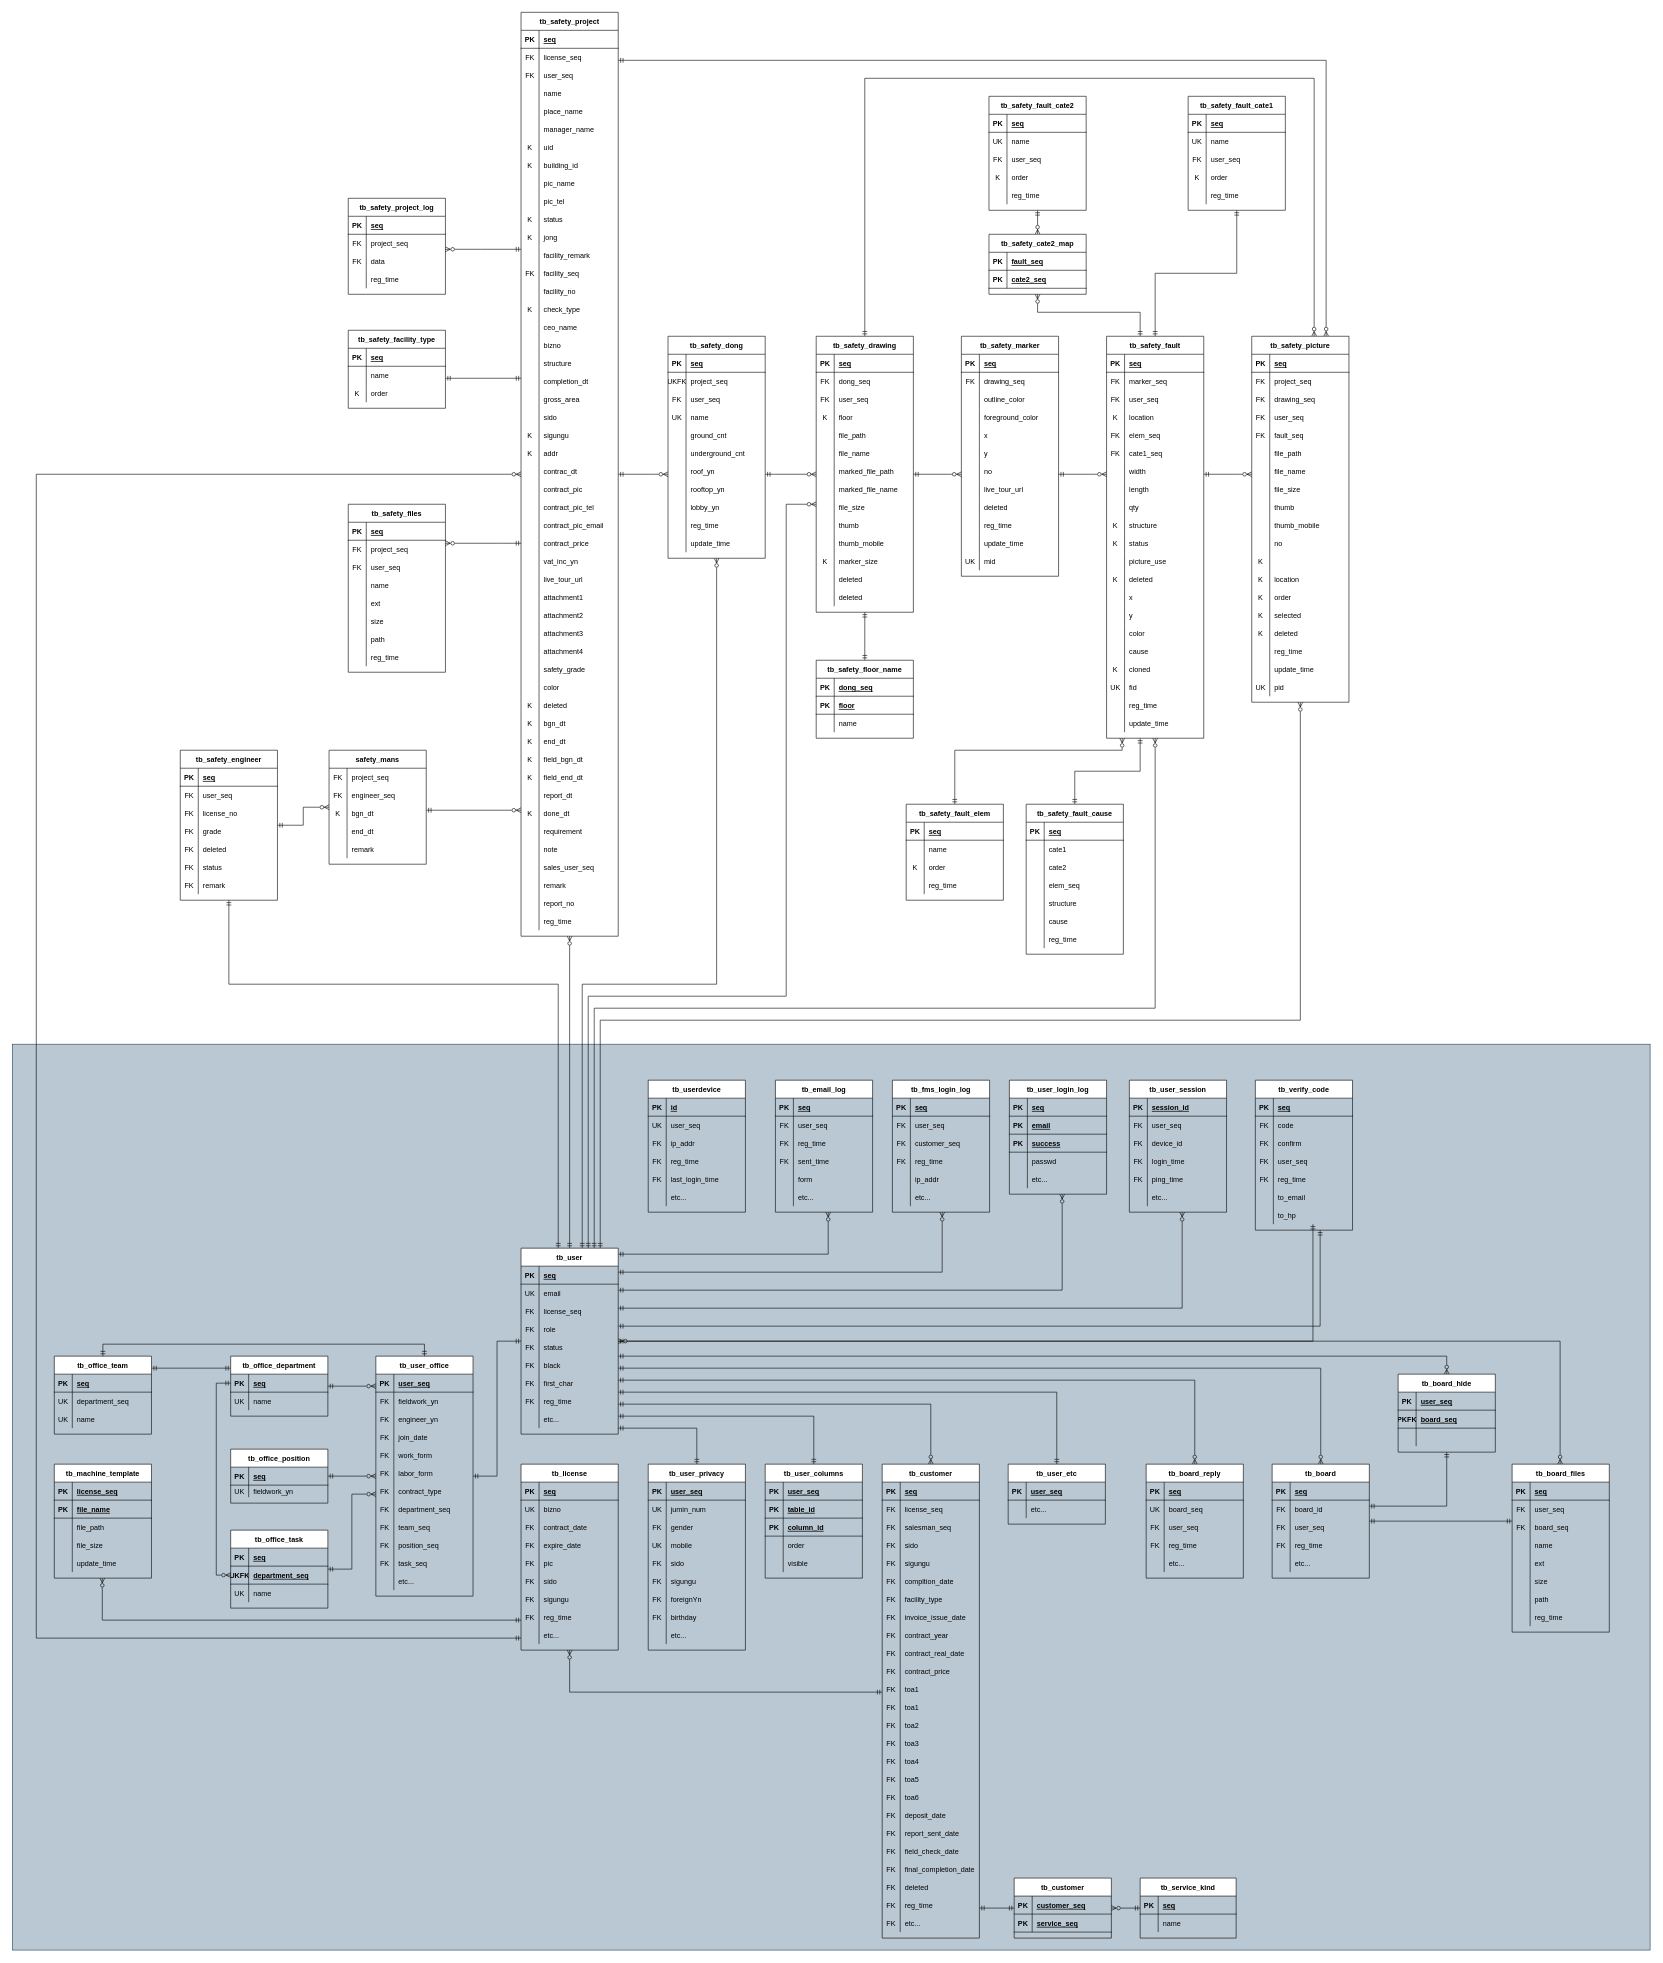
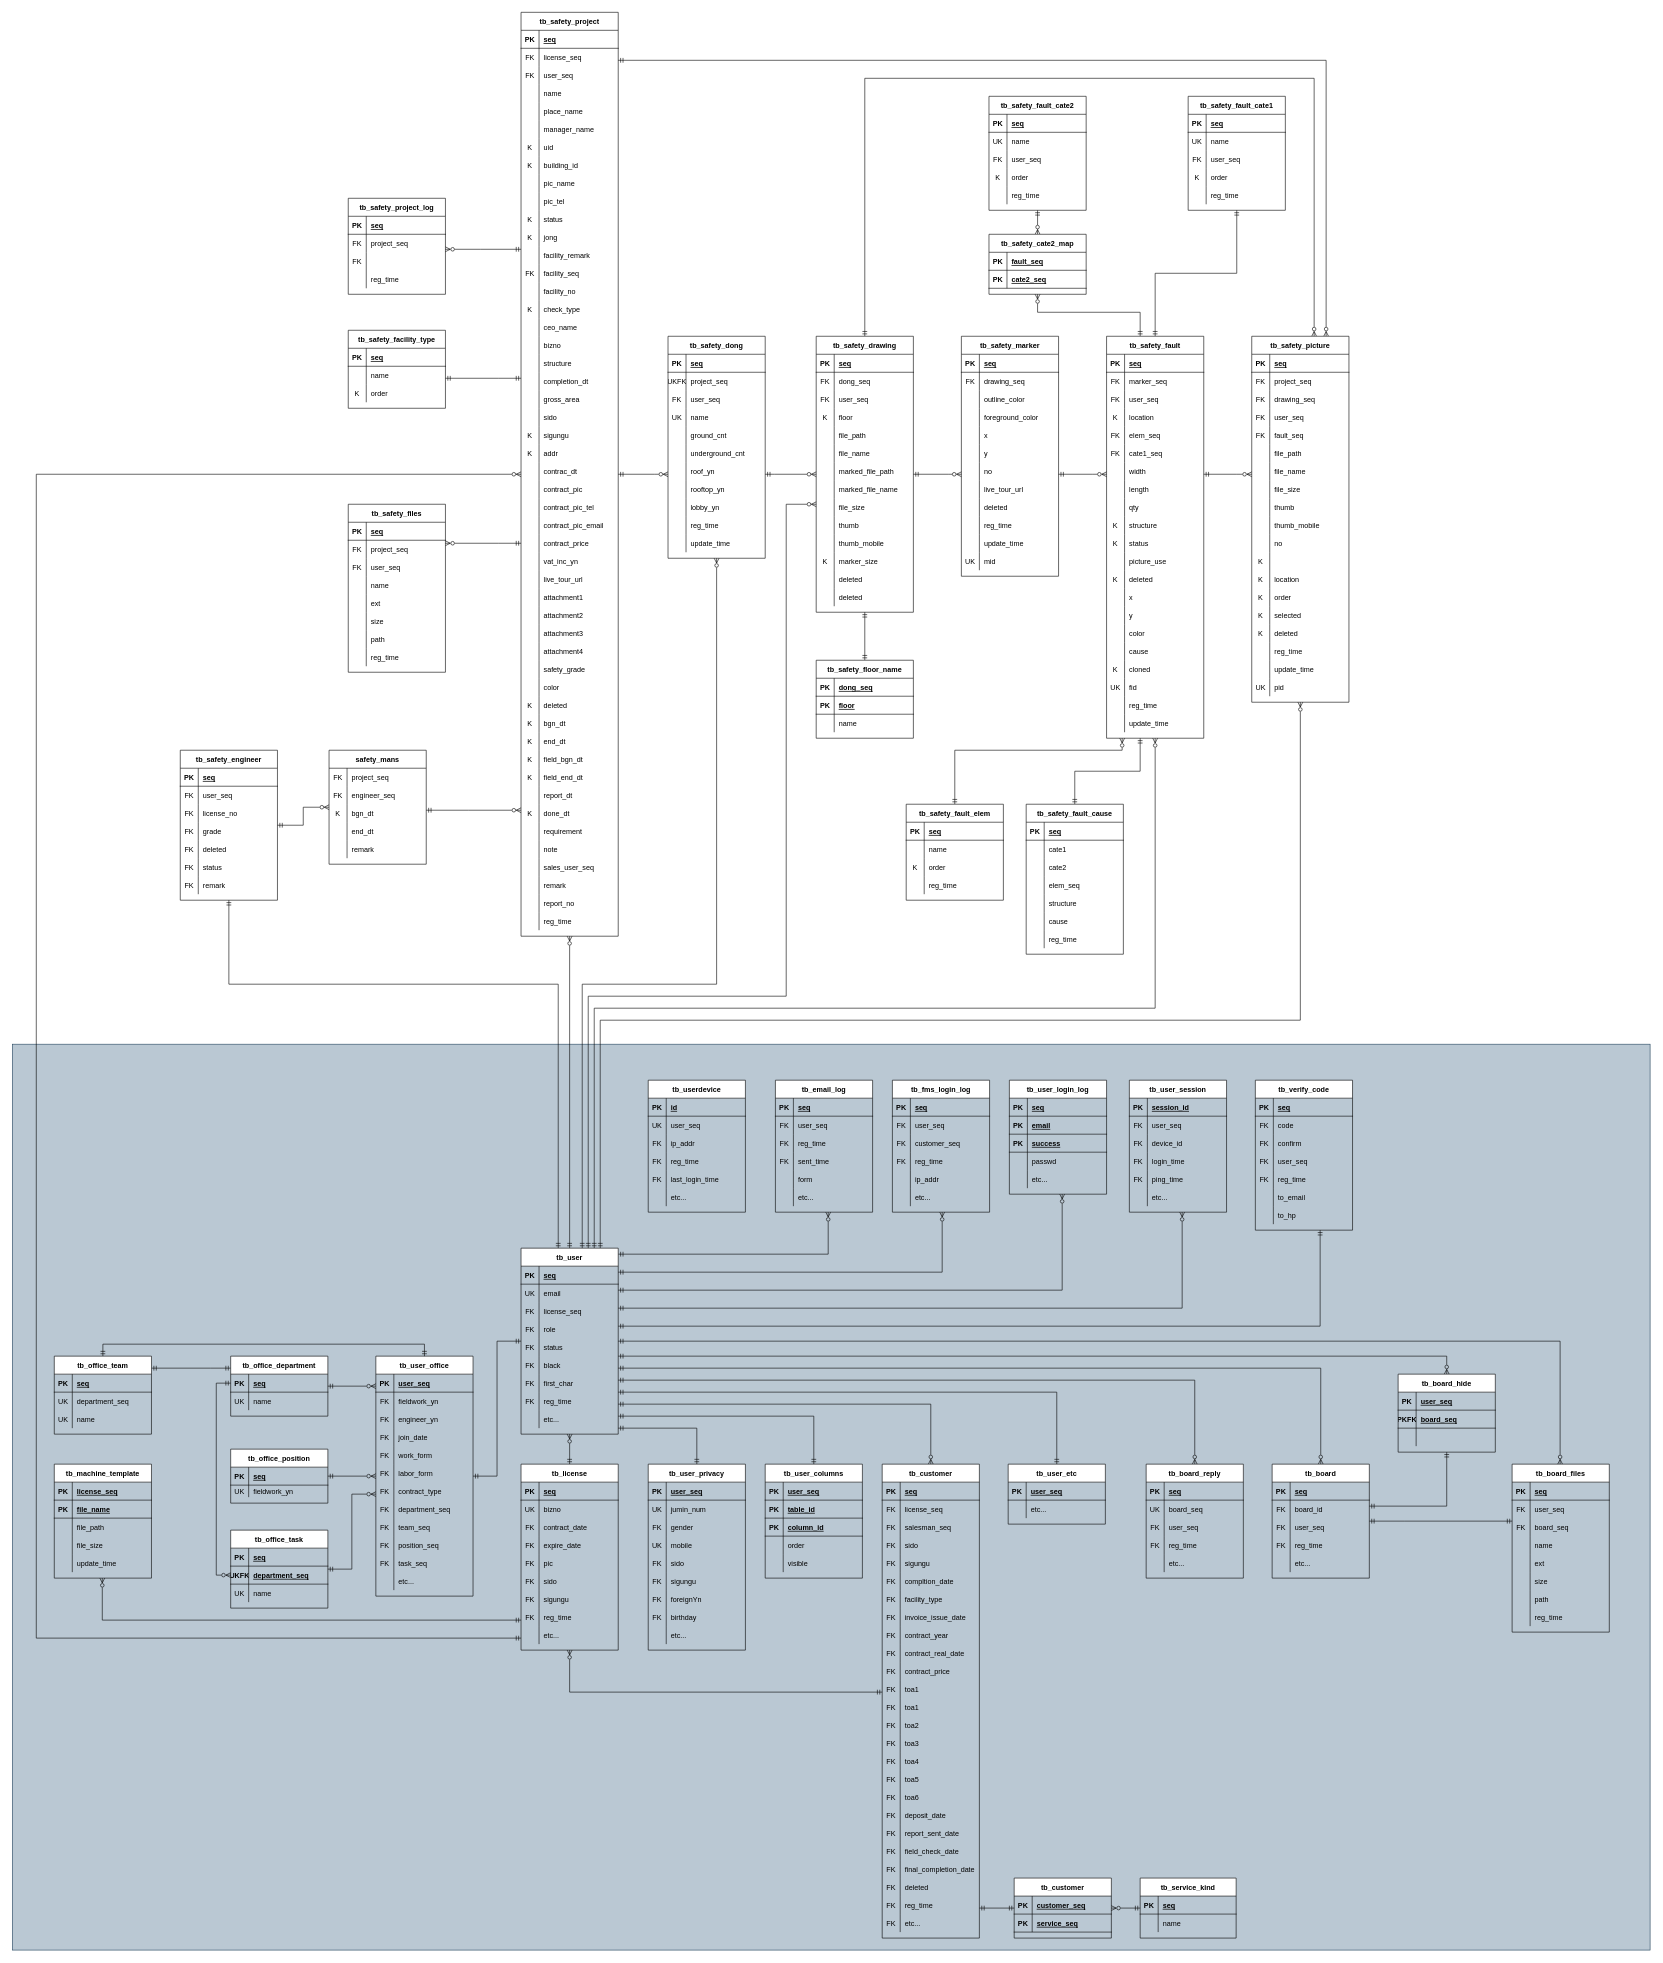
node "data": removed
edge "to_hp" -- "tb_user": now "tb_license" -- "tb_user"
